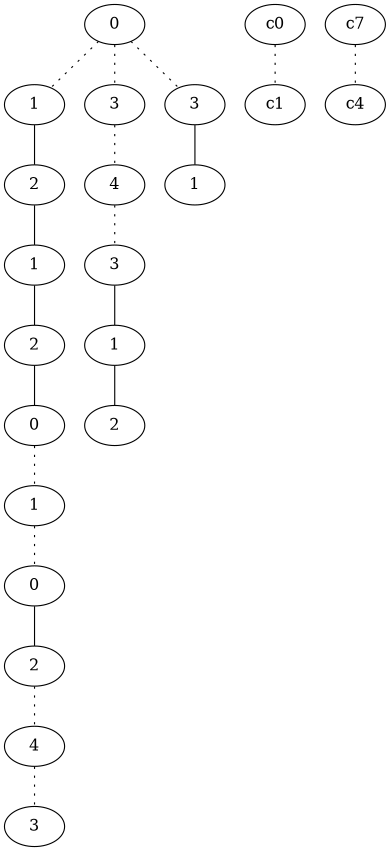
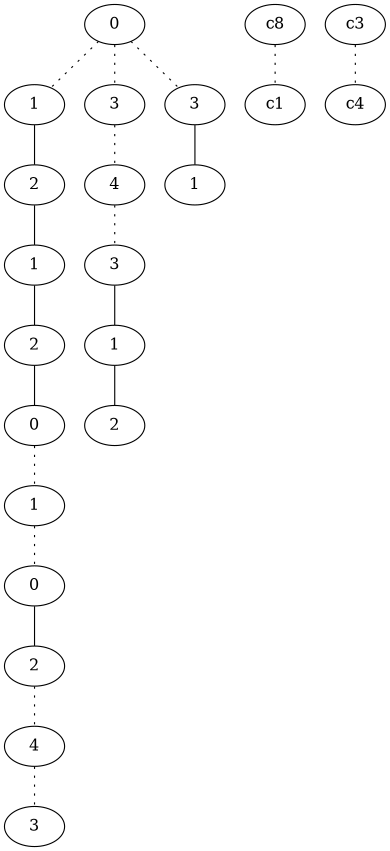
node "c0": label "c0" -> "c8"
node "c7": label "c7" -> "c3"
